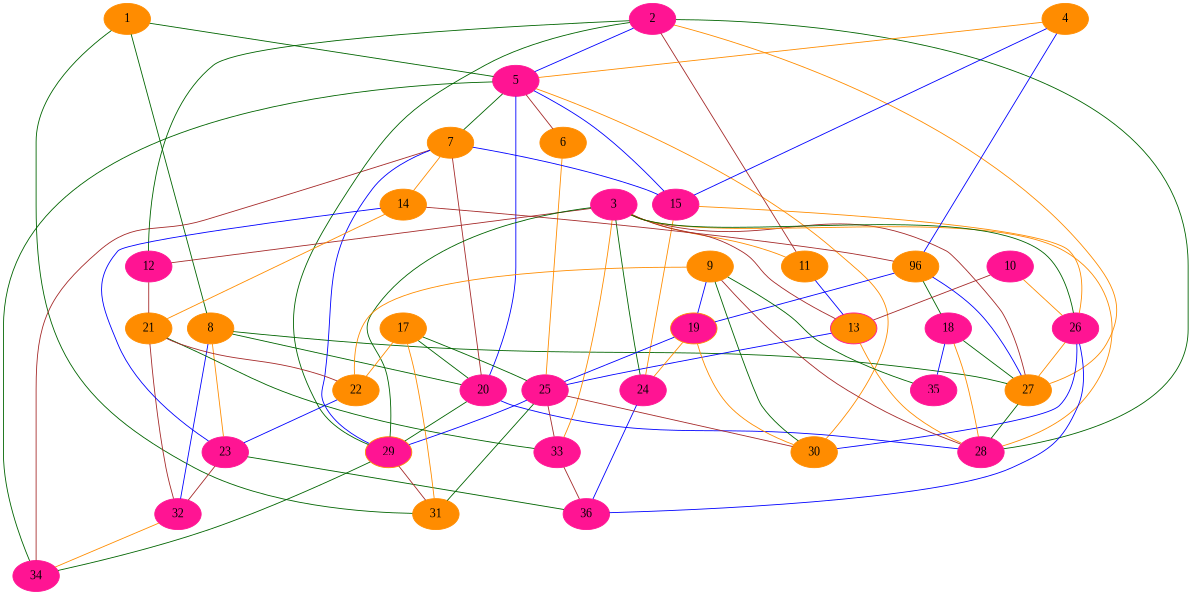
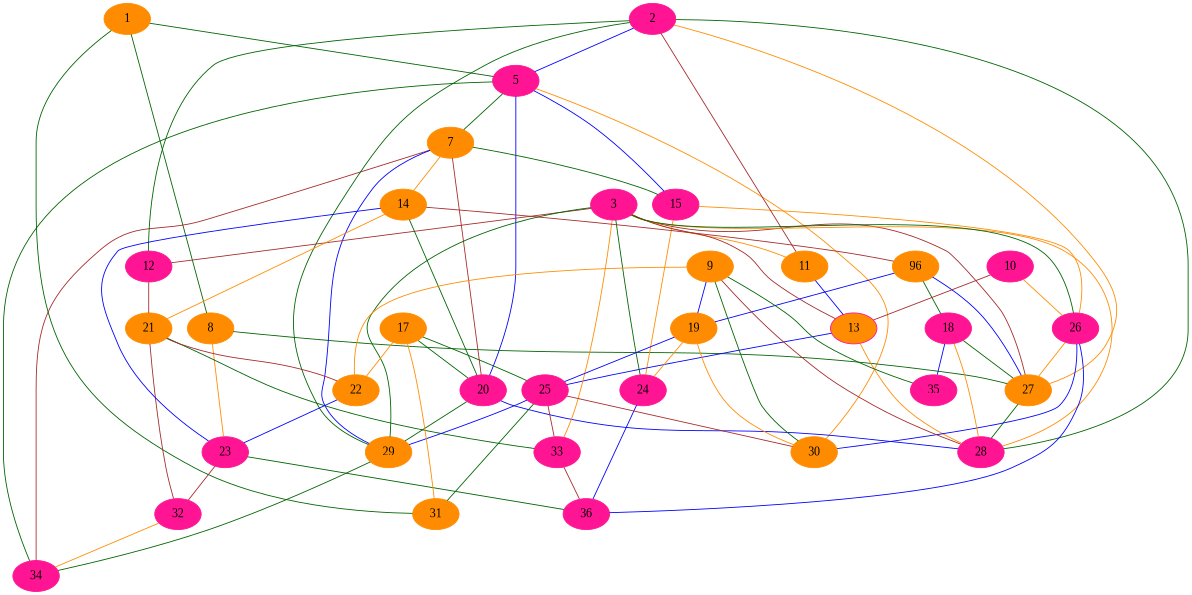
node "4": removed
node "6": removed
edge "7" -- "15": color blue -> darkgreen
node "19": fillcolor deeppink -> darkorange
edge "8" -- "20": now "14" -- "20"
edge "8" -- "32": removed
node "29": fillcolor deeppink -> darkorange
edge "29" -- "31": removed
